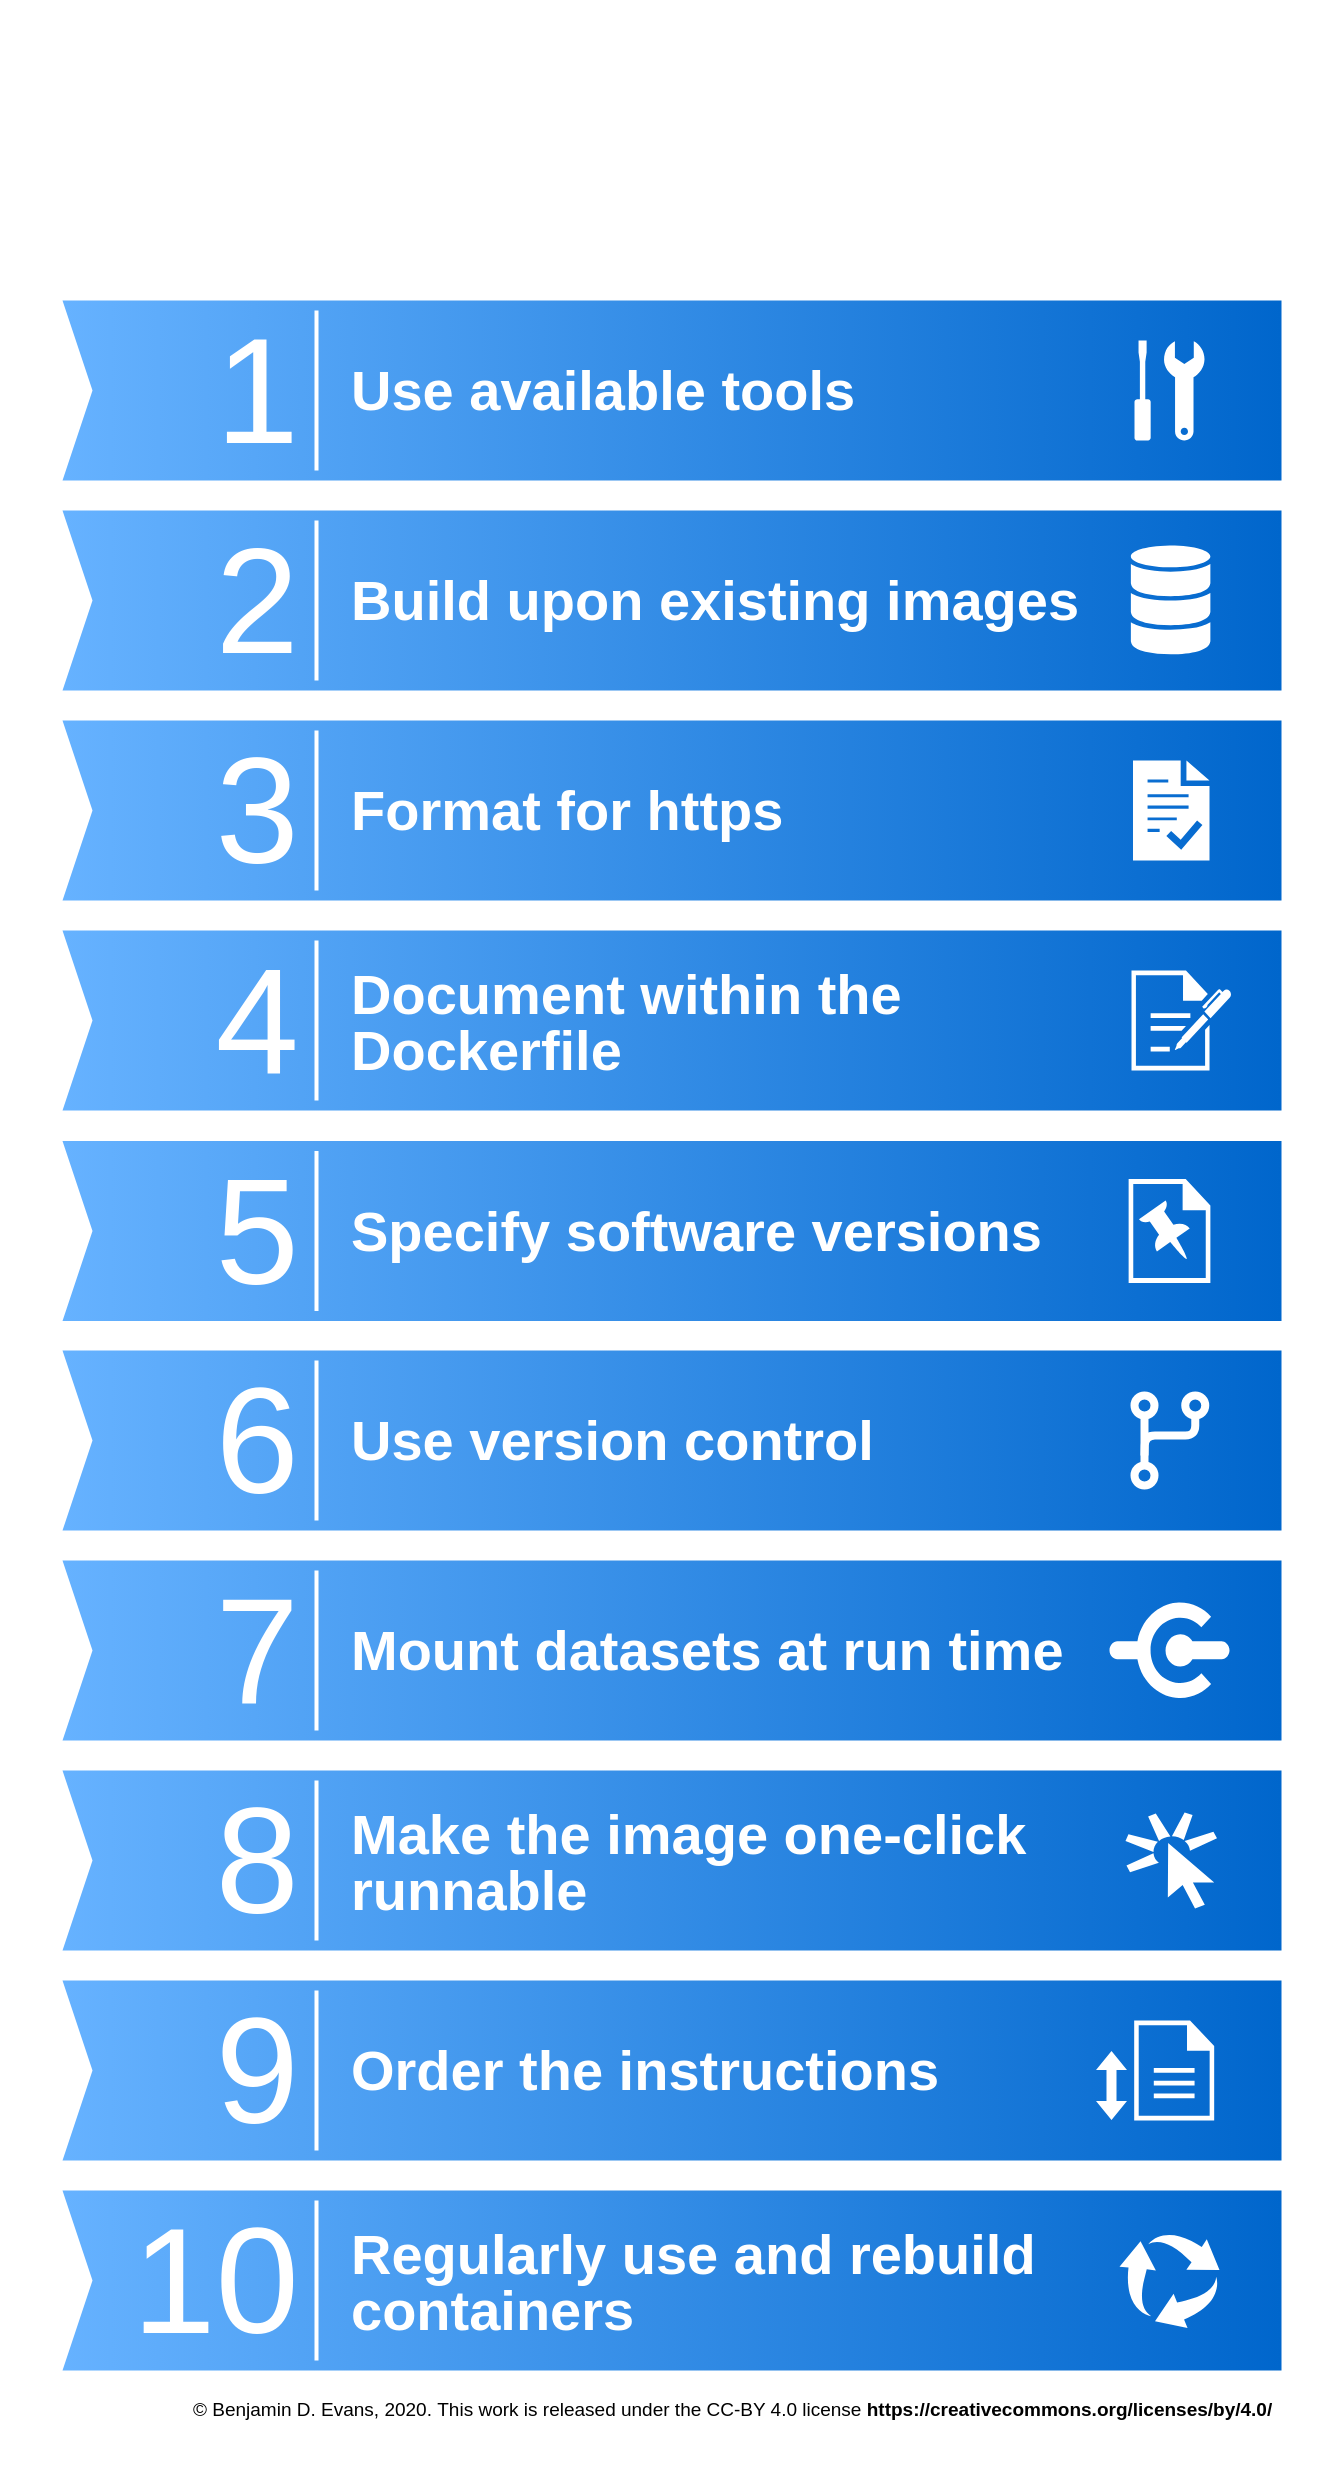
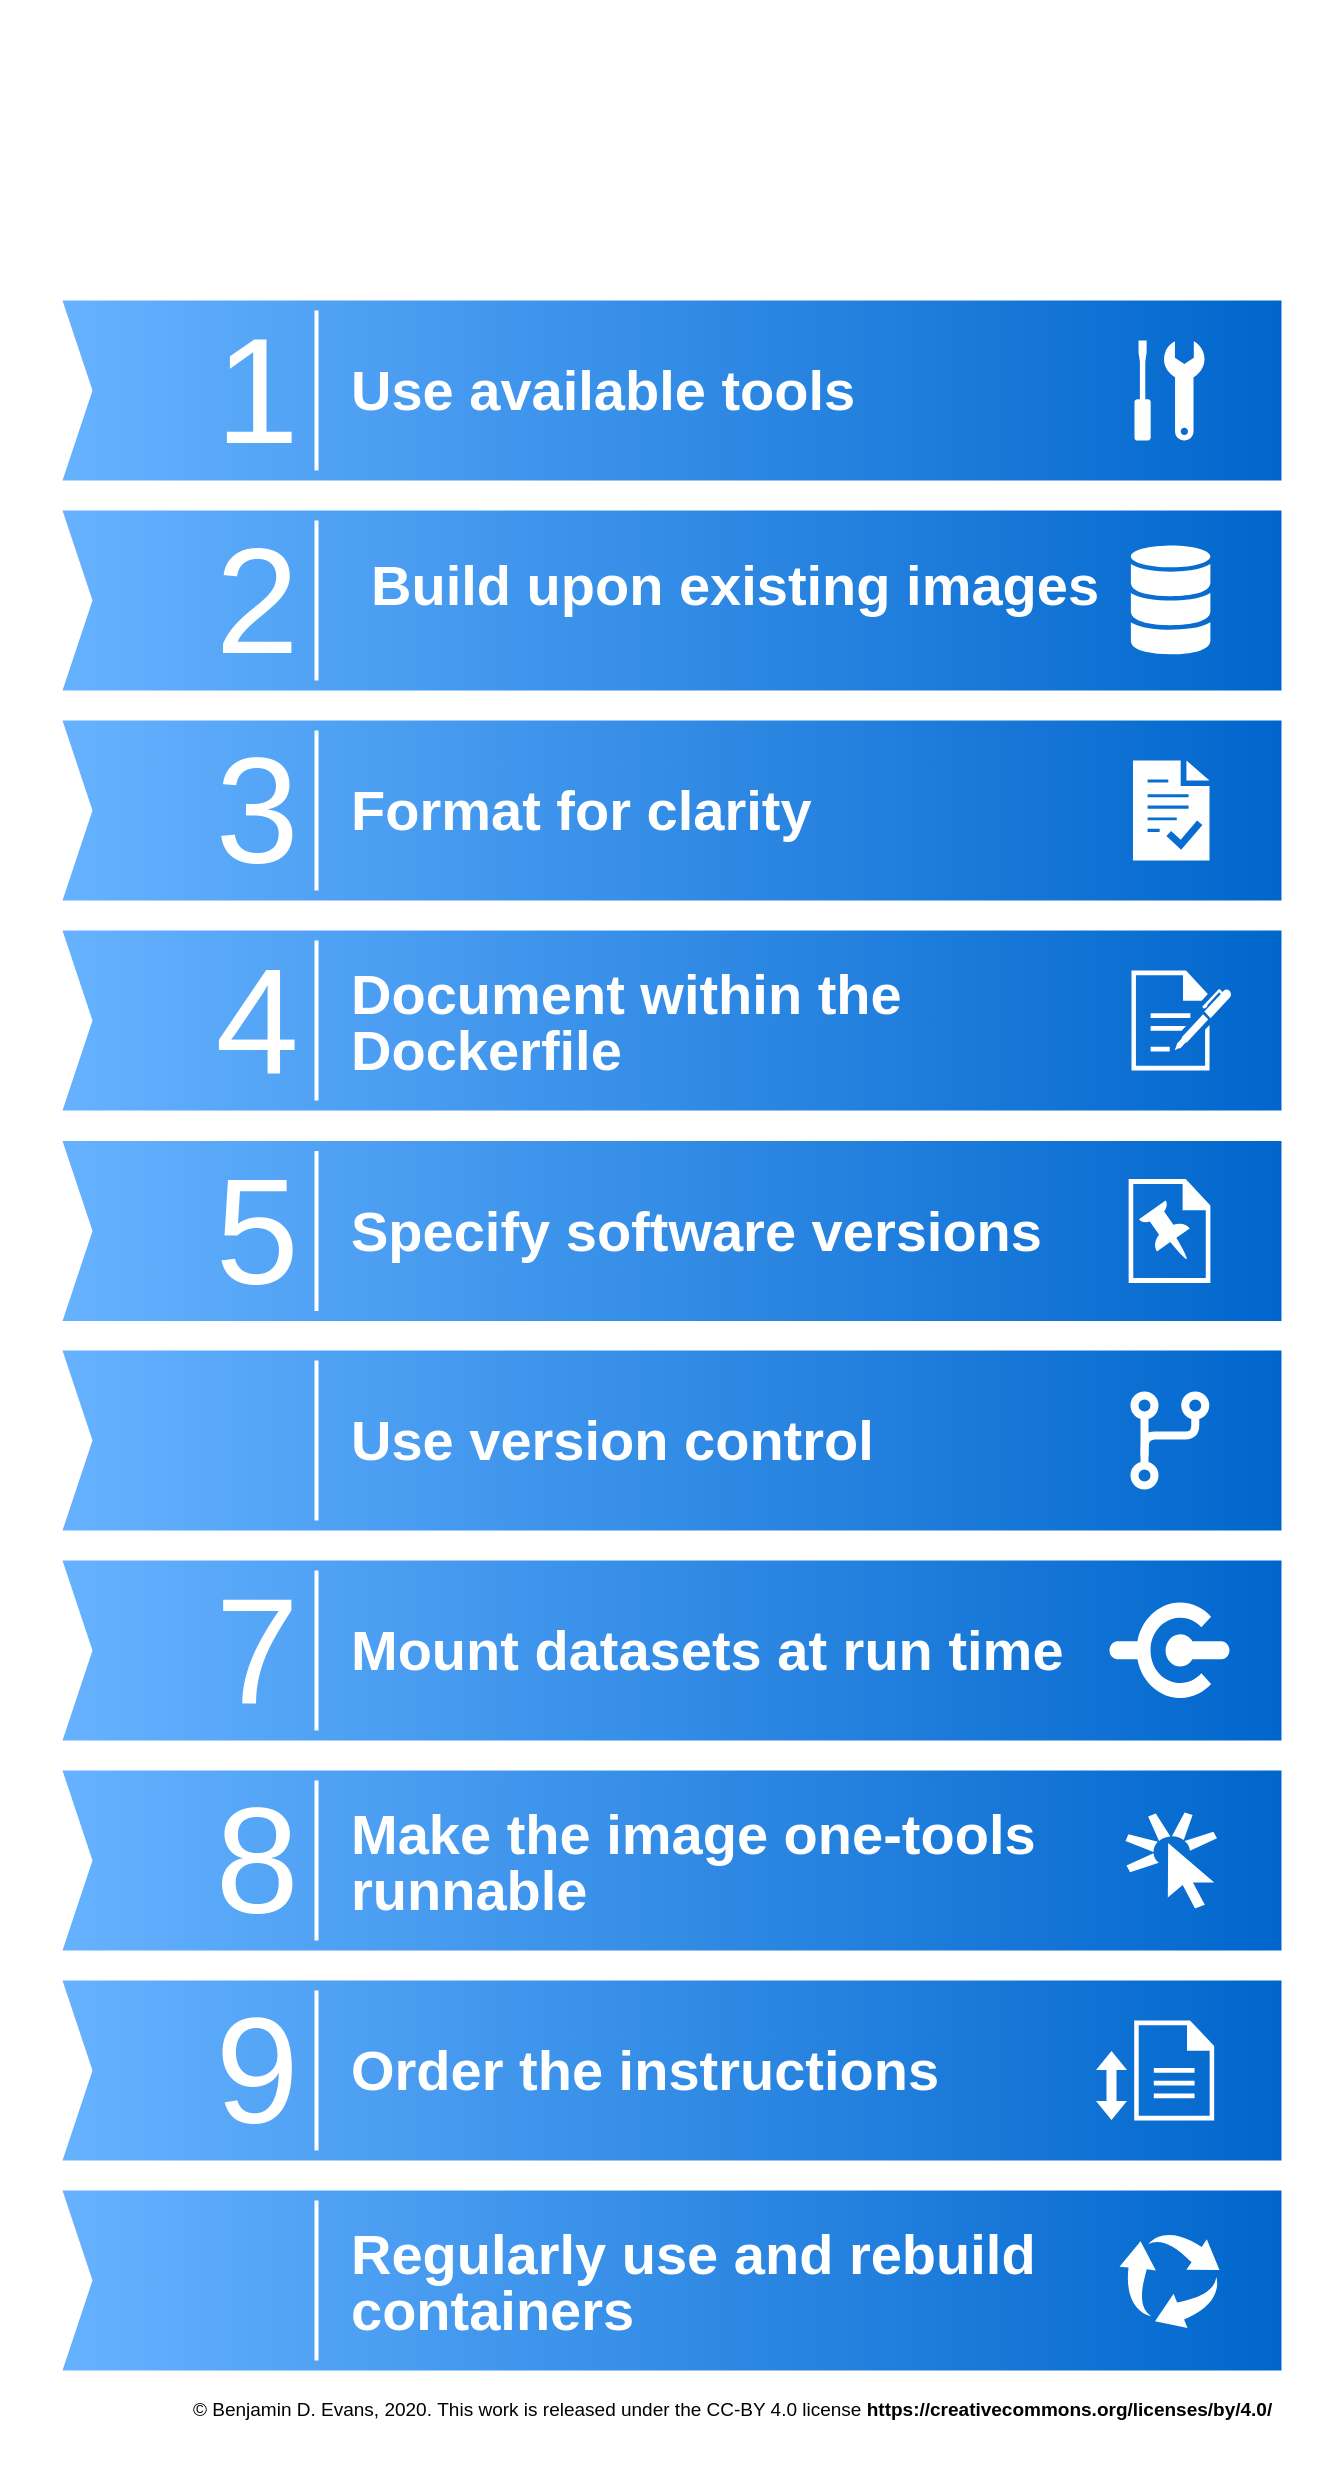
node "Build upon existing images": moved (717, 601) -> (737, 586)
node "Format for https": label "Format for https" -> "Format for clarity"
node "6": removed
node "Make the image one-click runnable": label "Make the image one-click runnable" -> "Make the image one-tools runnable"
node "10": removed
